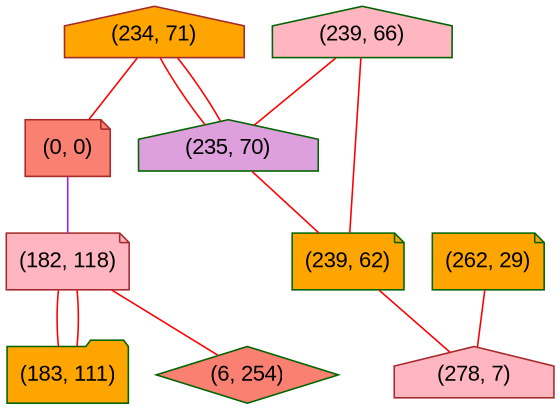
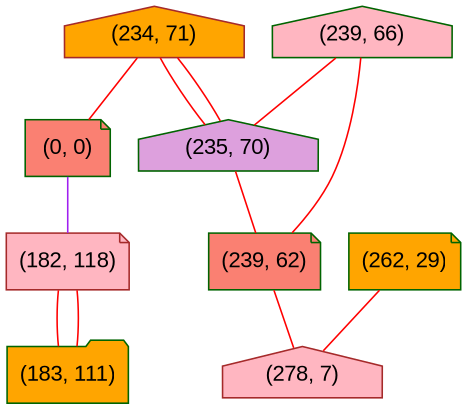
node "(0, 0)": color brown -> darkgreen
node "(239, 62)": fillcolor orange -> salmon
node "(6, 254)": removed
